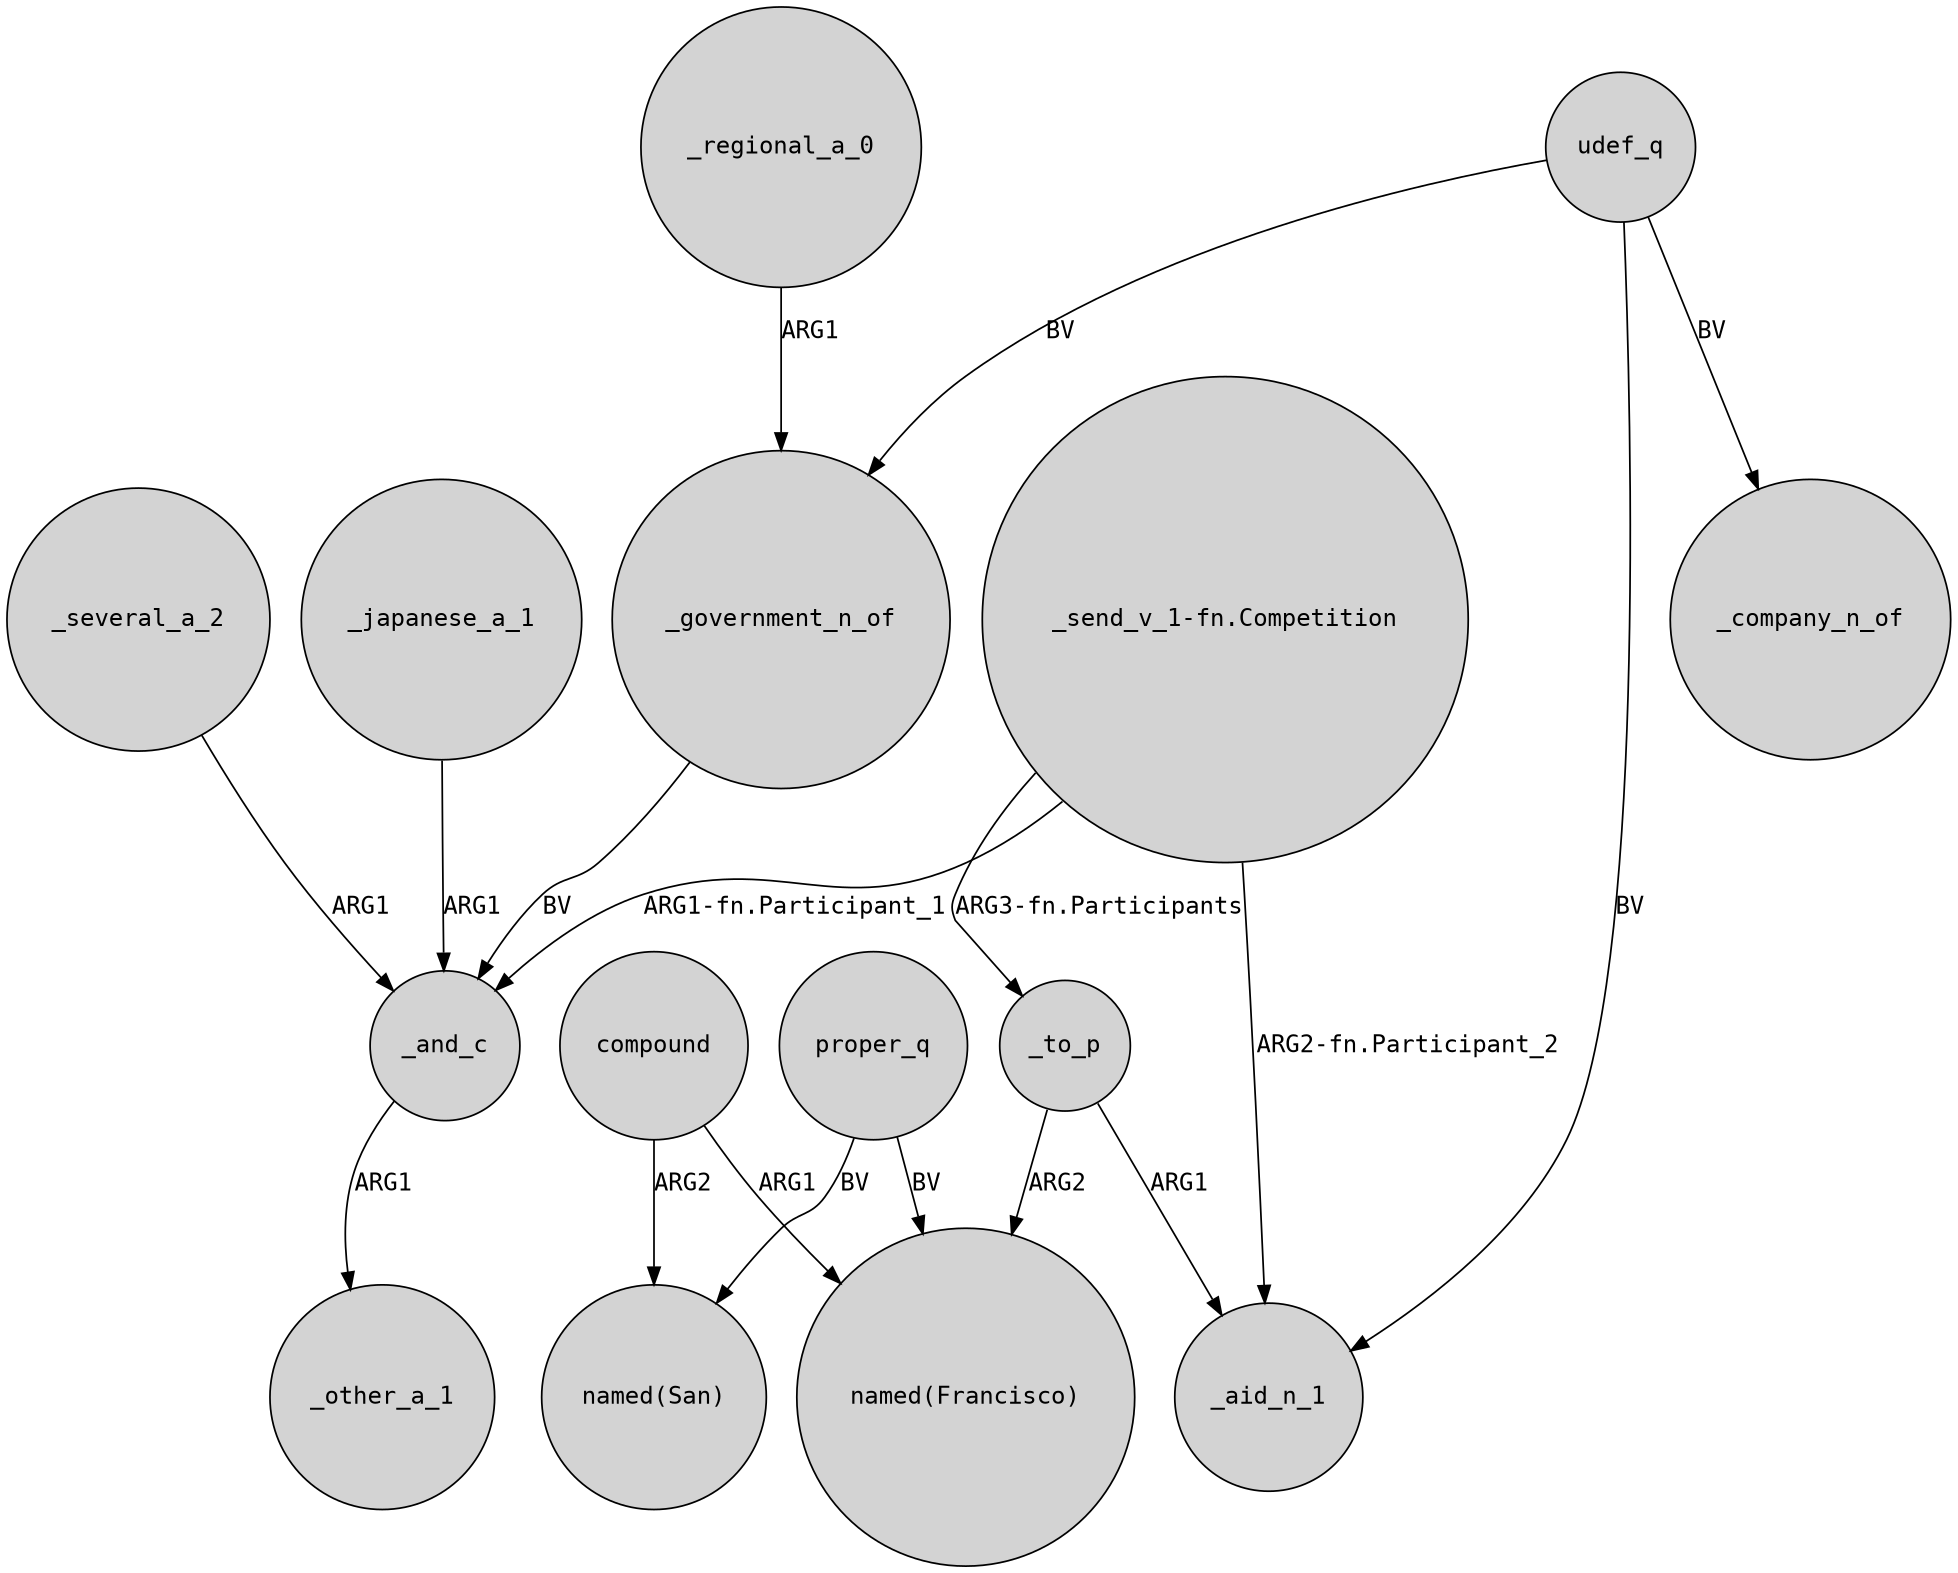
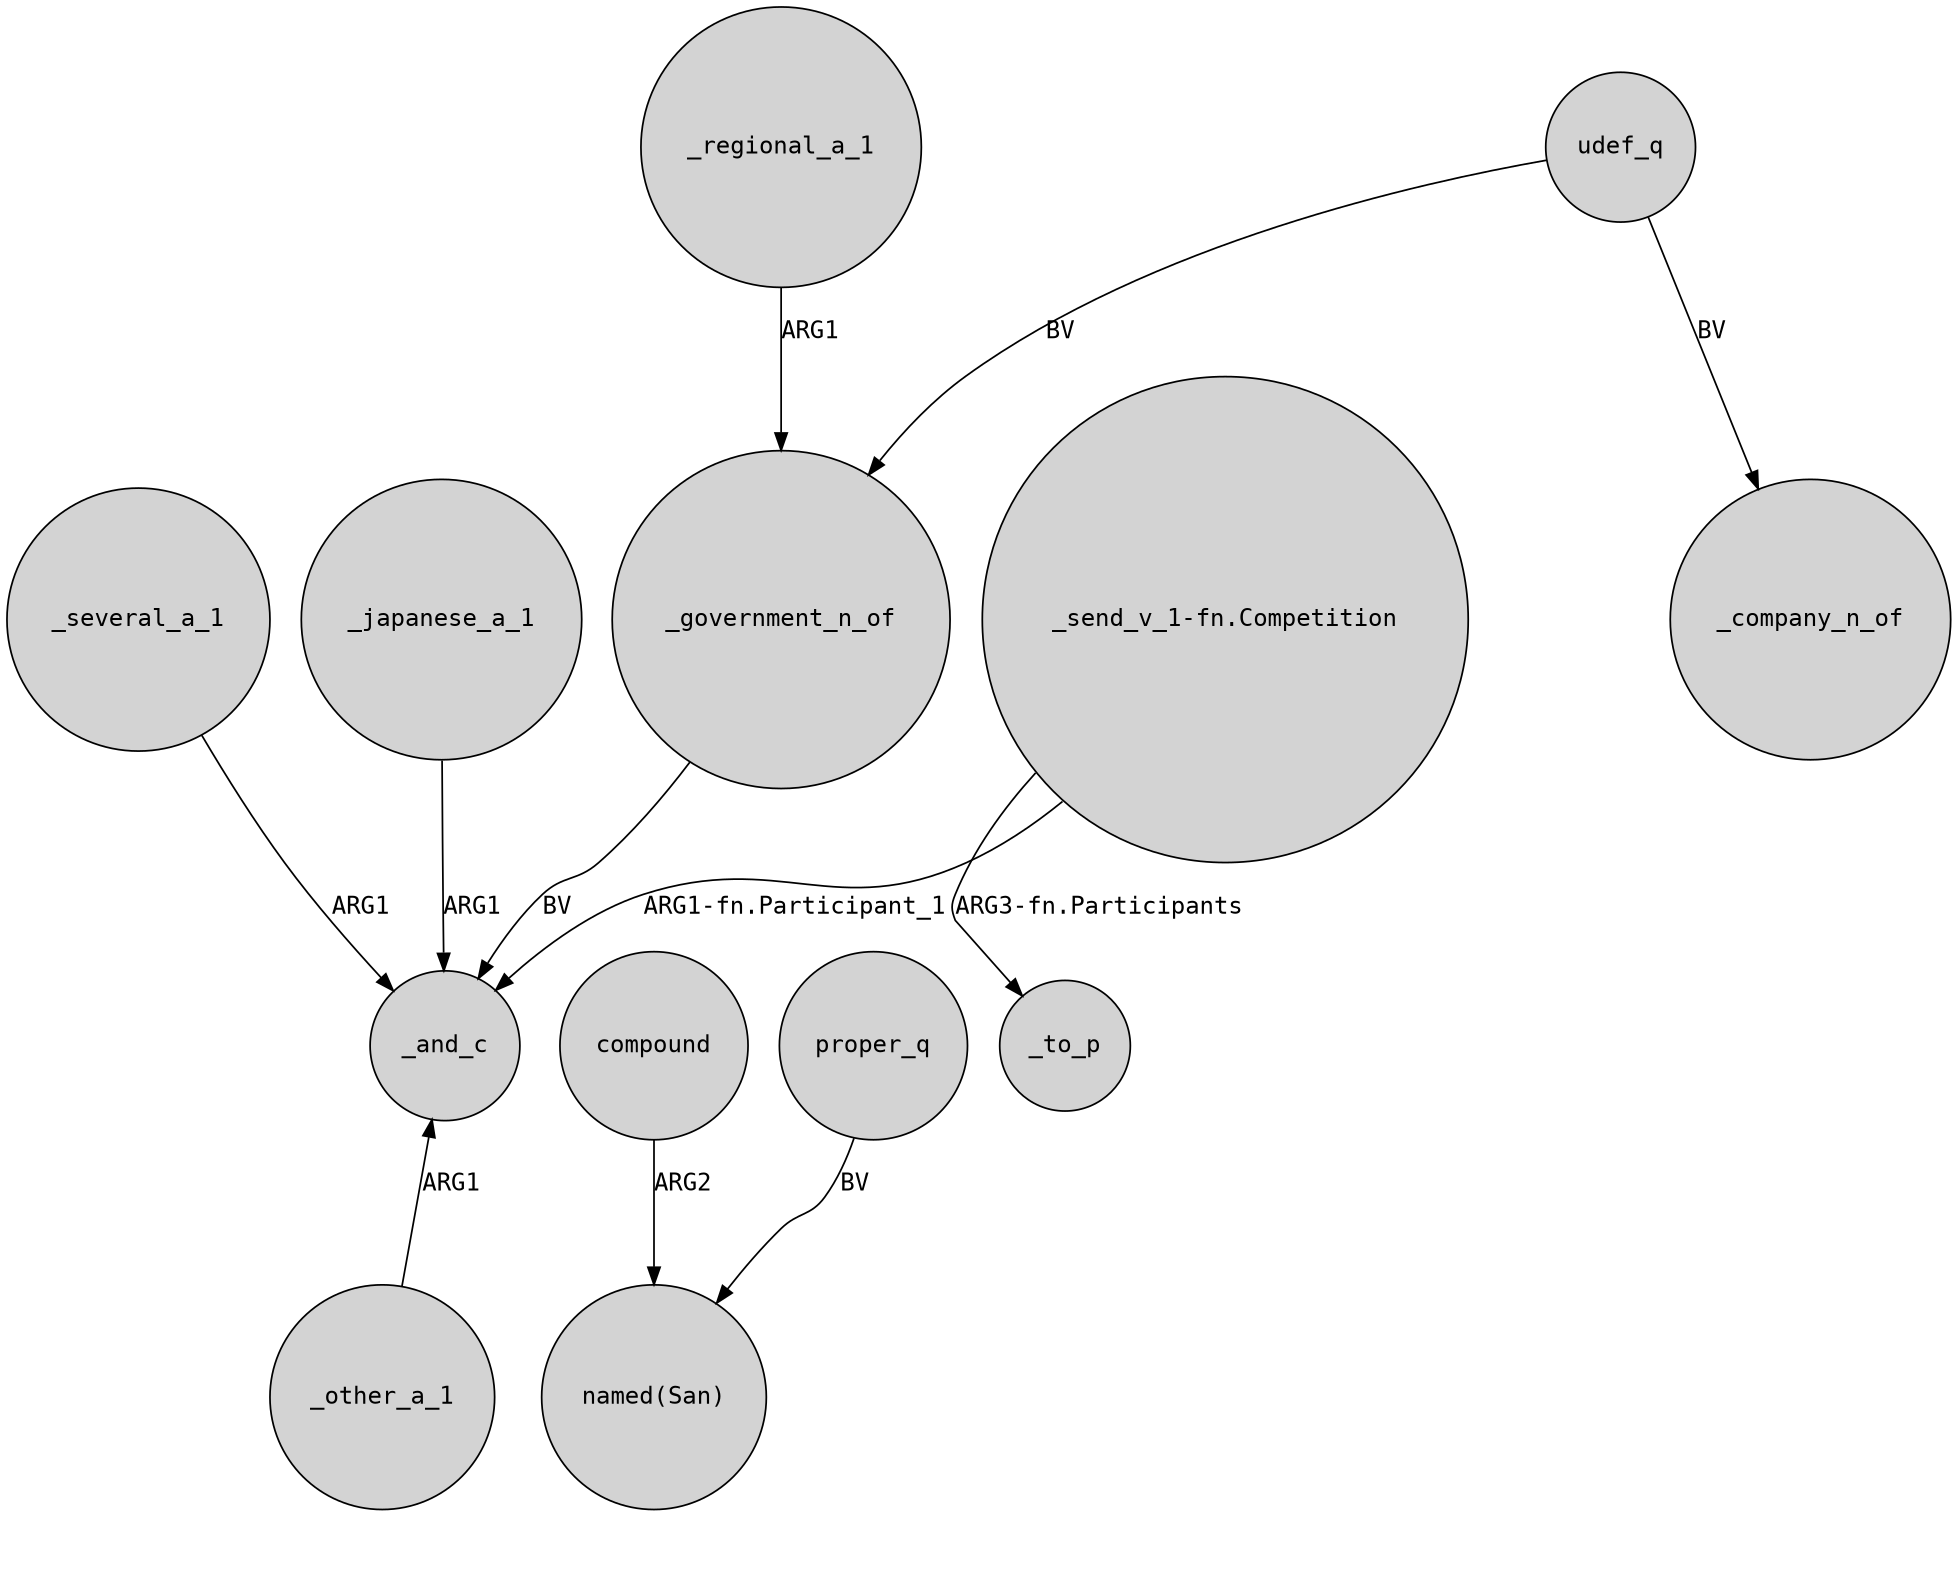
node "_regional_a_0": label "_regional_a_0" -> "_regional_a_1"
node "_several_a_2": label "_several_a_2" -> "_several_a_1"
edge "_and_c" -> "_other_a_1": reversed
node "named(Francisco)": removed
node "_aid_n_1": removed
